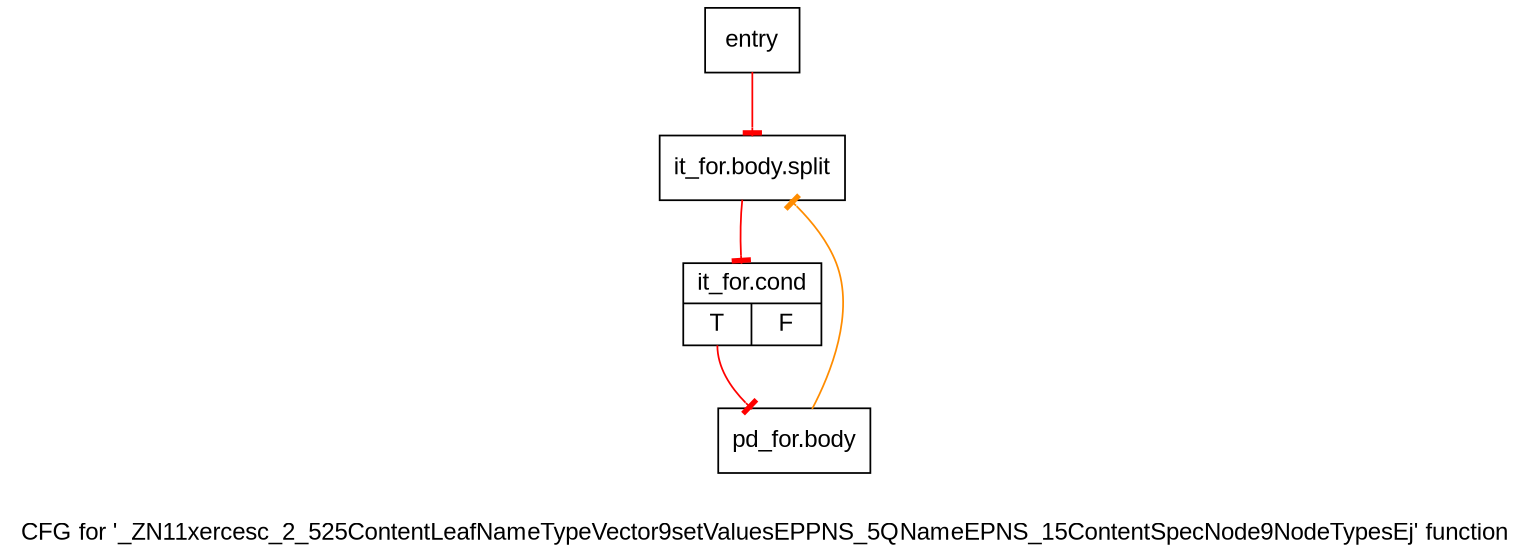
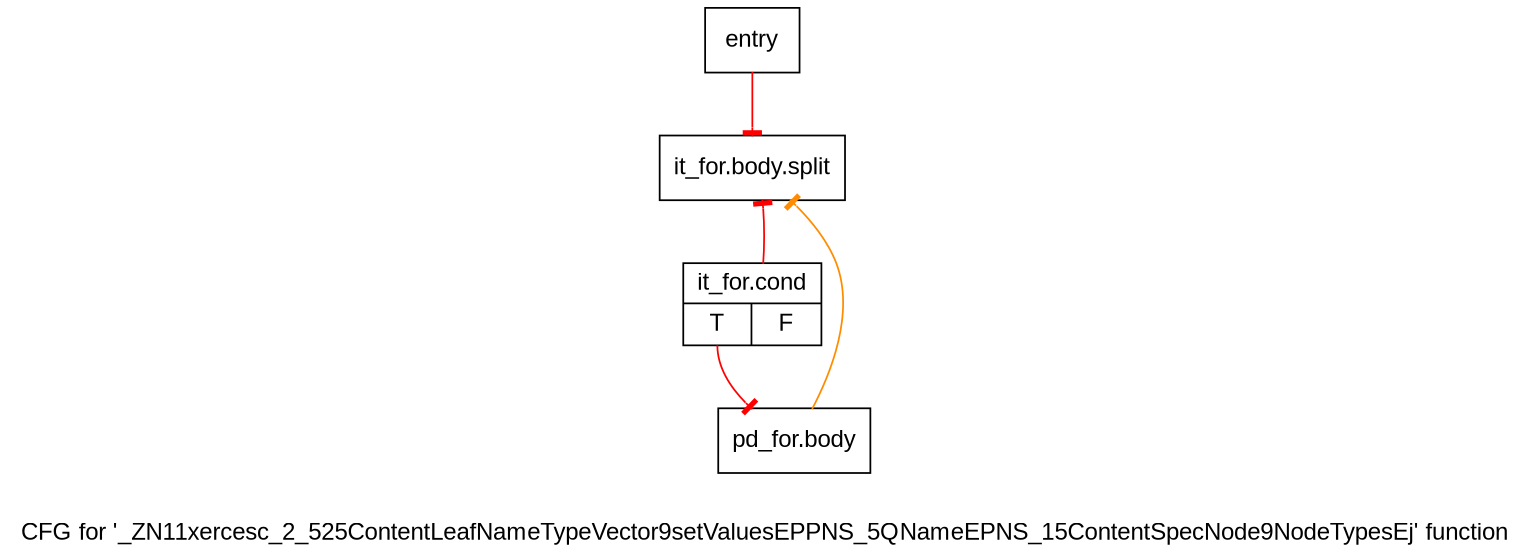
edge "it_for.body.split" -> "it_for.cond": reversed
